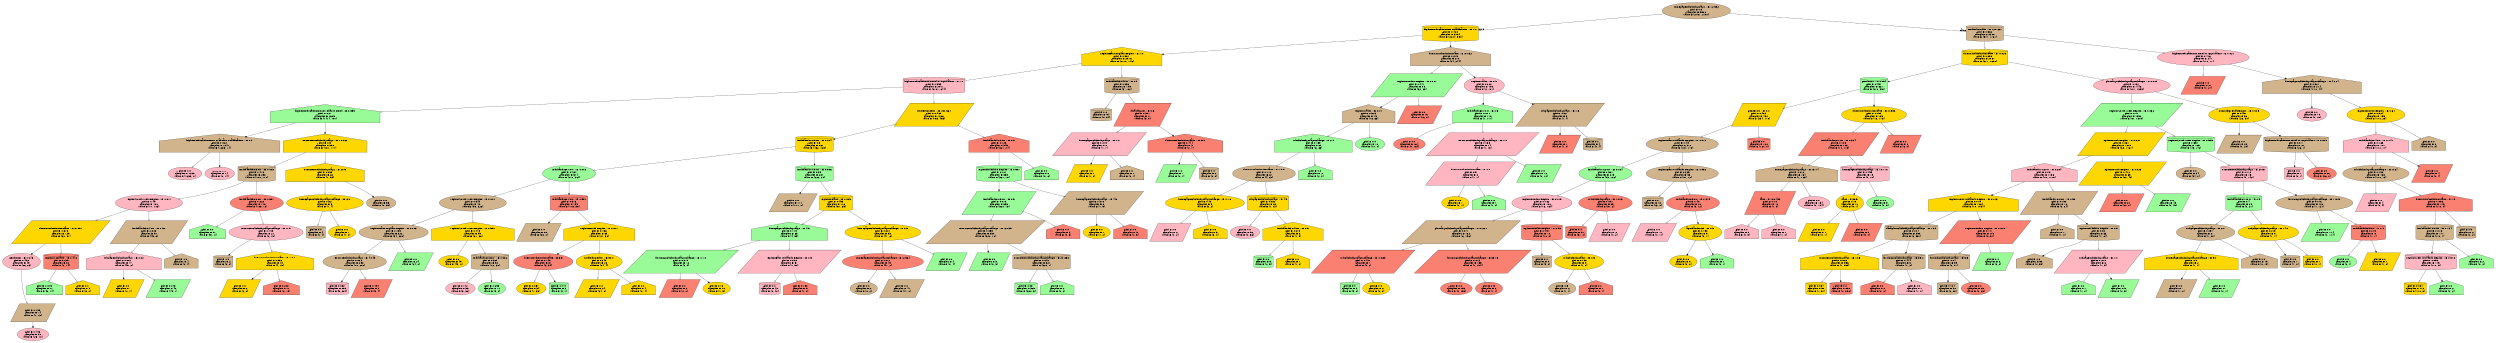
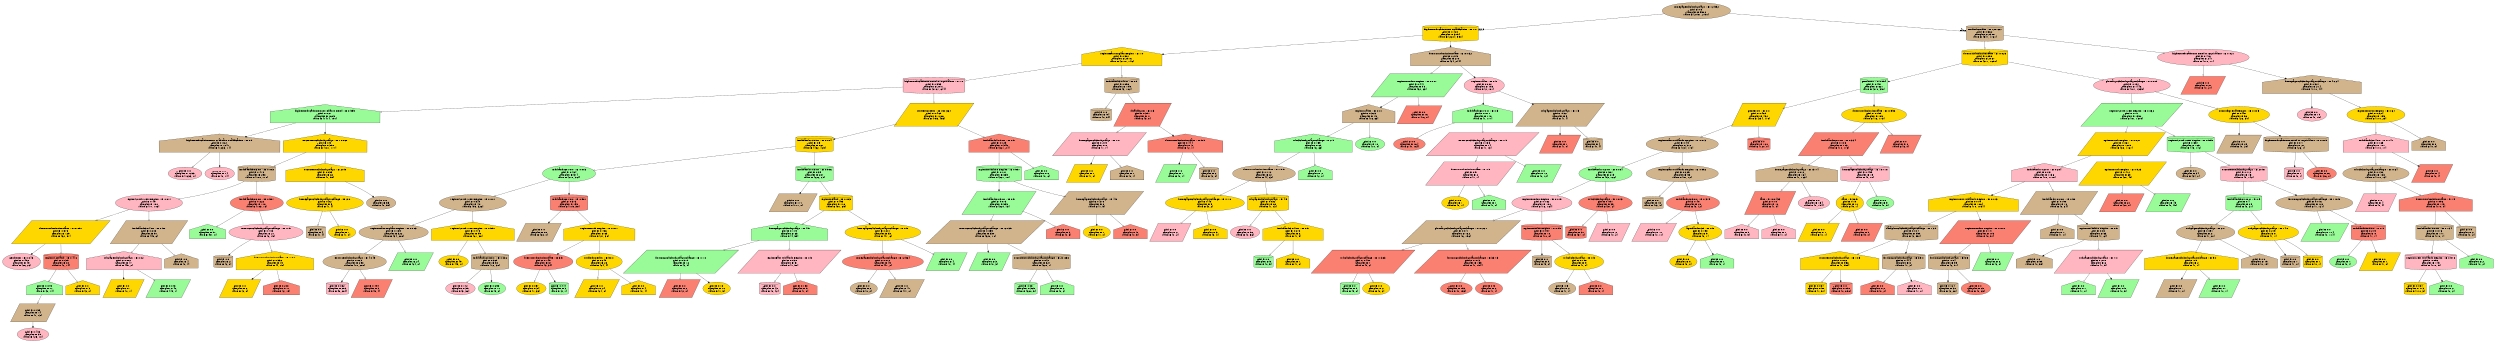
edge "gender_F <= 0.043 gini = 0.498 samples = 49 value = [26, 23]" -> "gini = 0.133 samples = 14 value = [1, 13]": now "gini = 0.075 samples = 77 value = [3, 74]" -> "gini = 0.133 samples = 14 value = [1, 13]"
